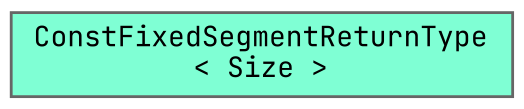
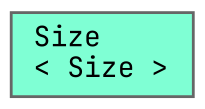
node "ConstFixedSegmentReturnType < Size >": label "ConstFixedSegmentReturnType < Size >" -> "Size < Size >"
